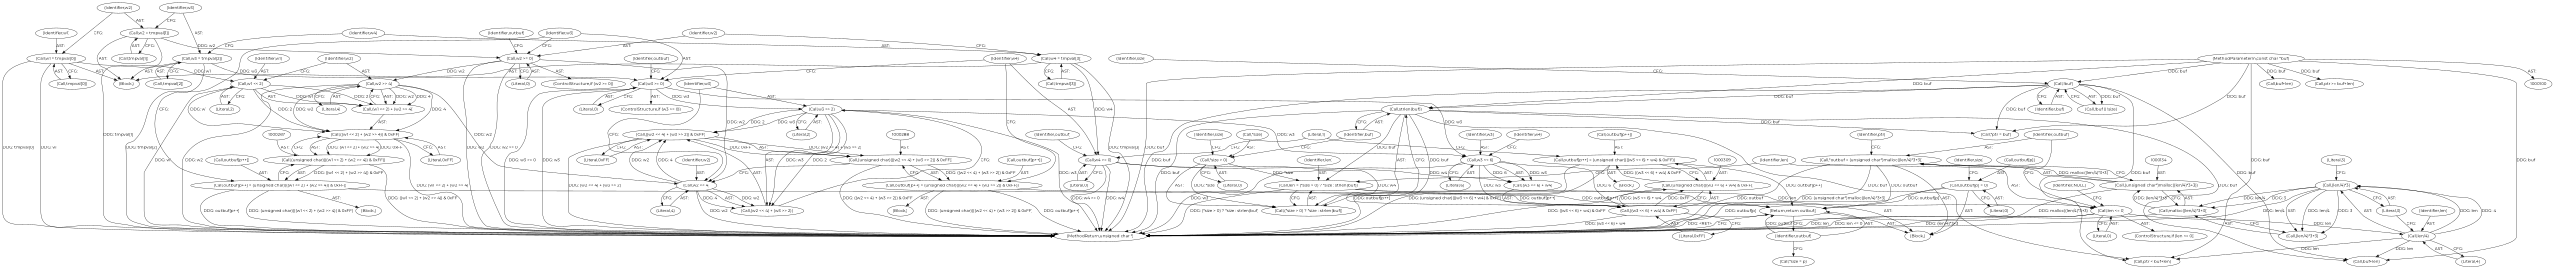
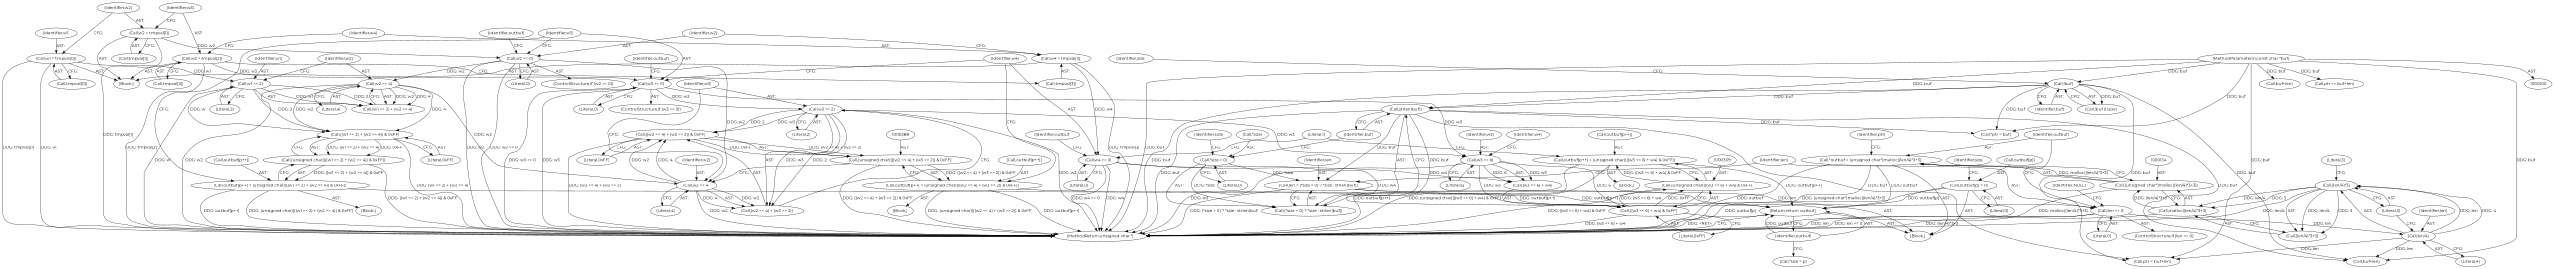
edge "(Call,w4 = tmpval[3])" -> "(Call,tmpval[3])": now "(Call,w3 = tmpval[2])" -> "(Call,tmpval[3])"
edge "(Call,(w1 << 2) + (w2 >> 4))" -> "(Call,((w1 << 2) + (w2 >> 4)) & 0xFF)": removed, label "AST:"
node "1000267": removed
